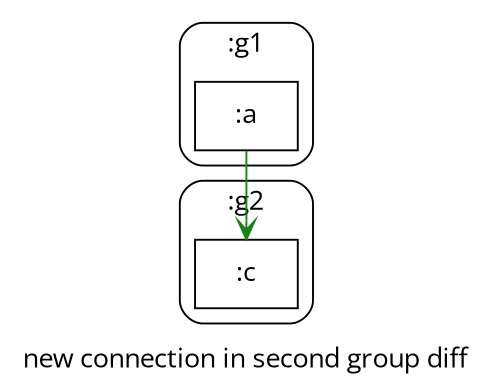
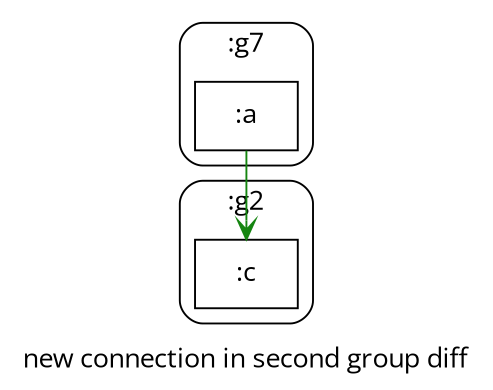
cluster ":g1": label ":g1" -> ":g7"
